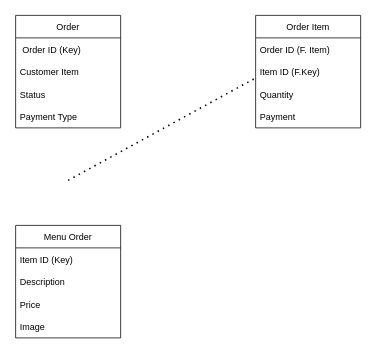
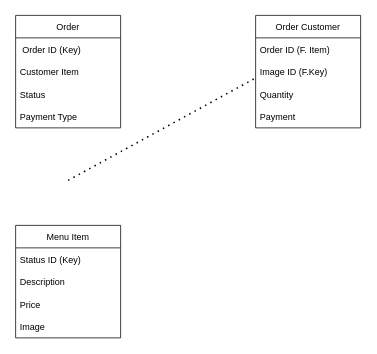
node "Order Item": label "Order Item" -> "Order Customer"
node "Item ID (F.Key)": label "Item ID (F.Key)" -> "Image ID (F.Key)"
node "Menu Order": label "Menu Order" -> "Menu Item"
node "Item ID (Key)": label "Item ID (Key)" -> "Status ID (Key)"
